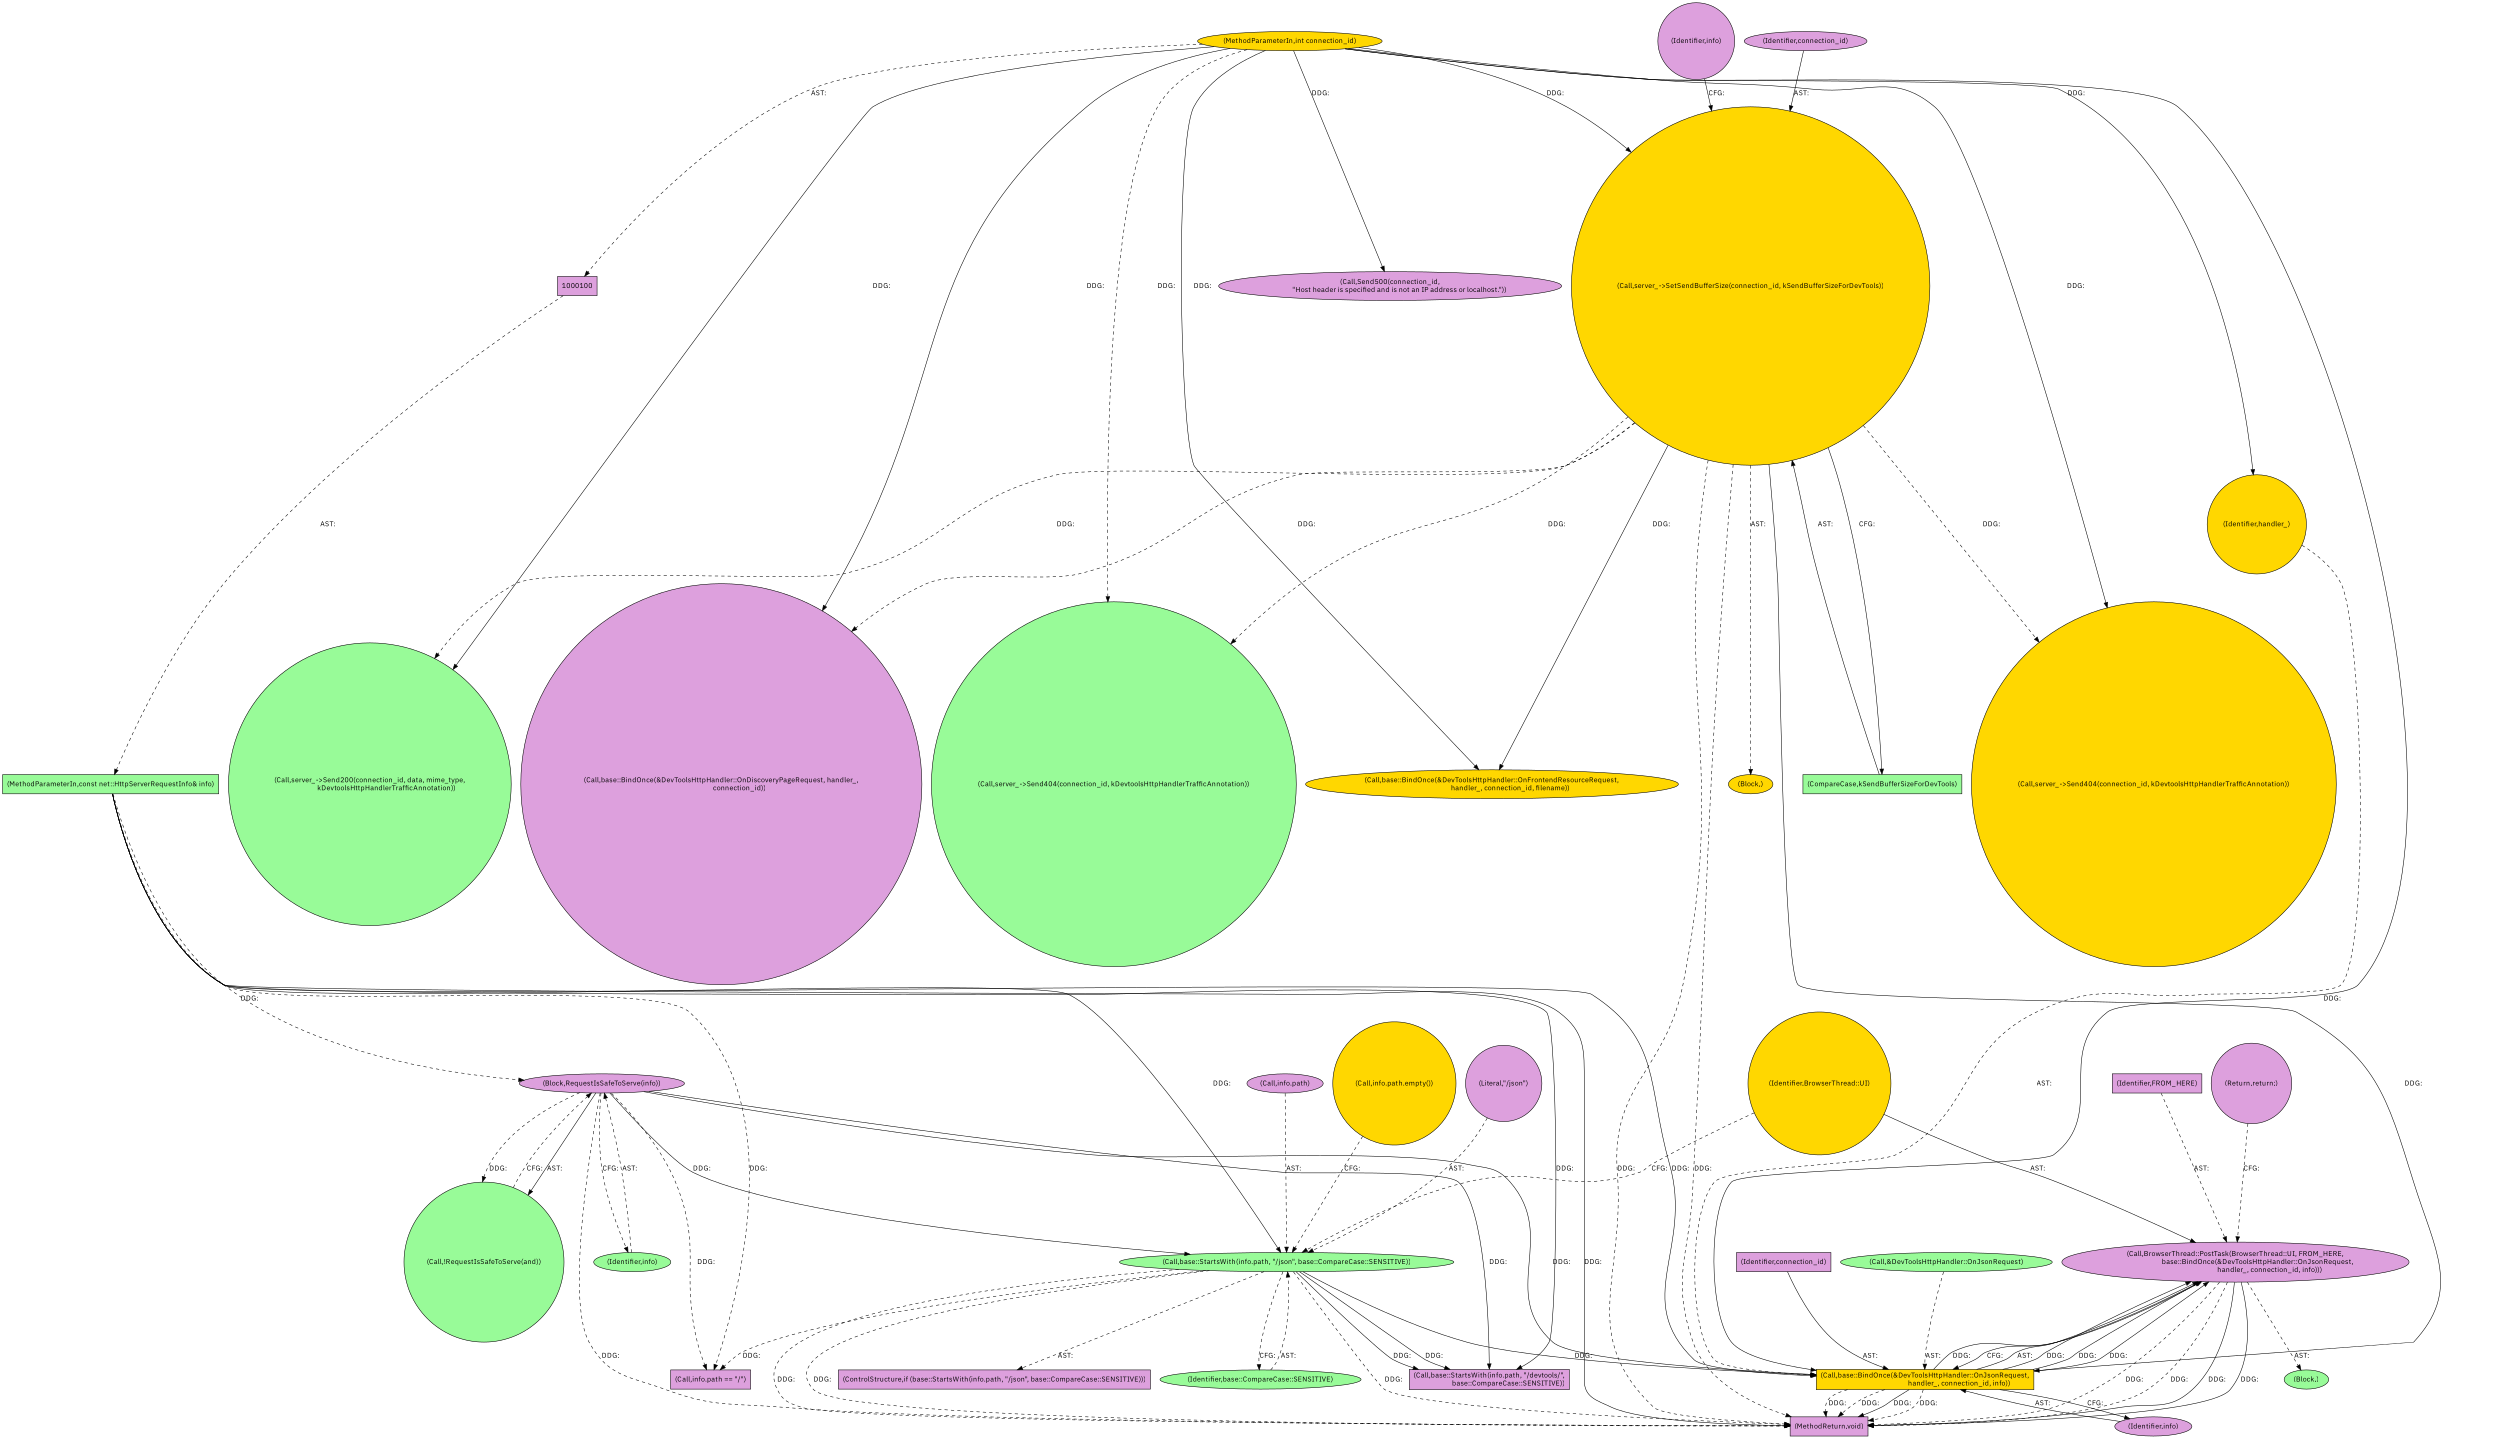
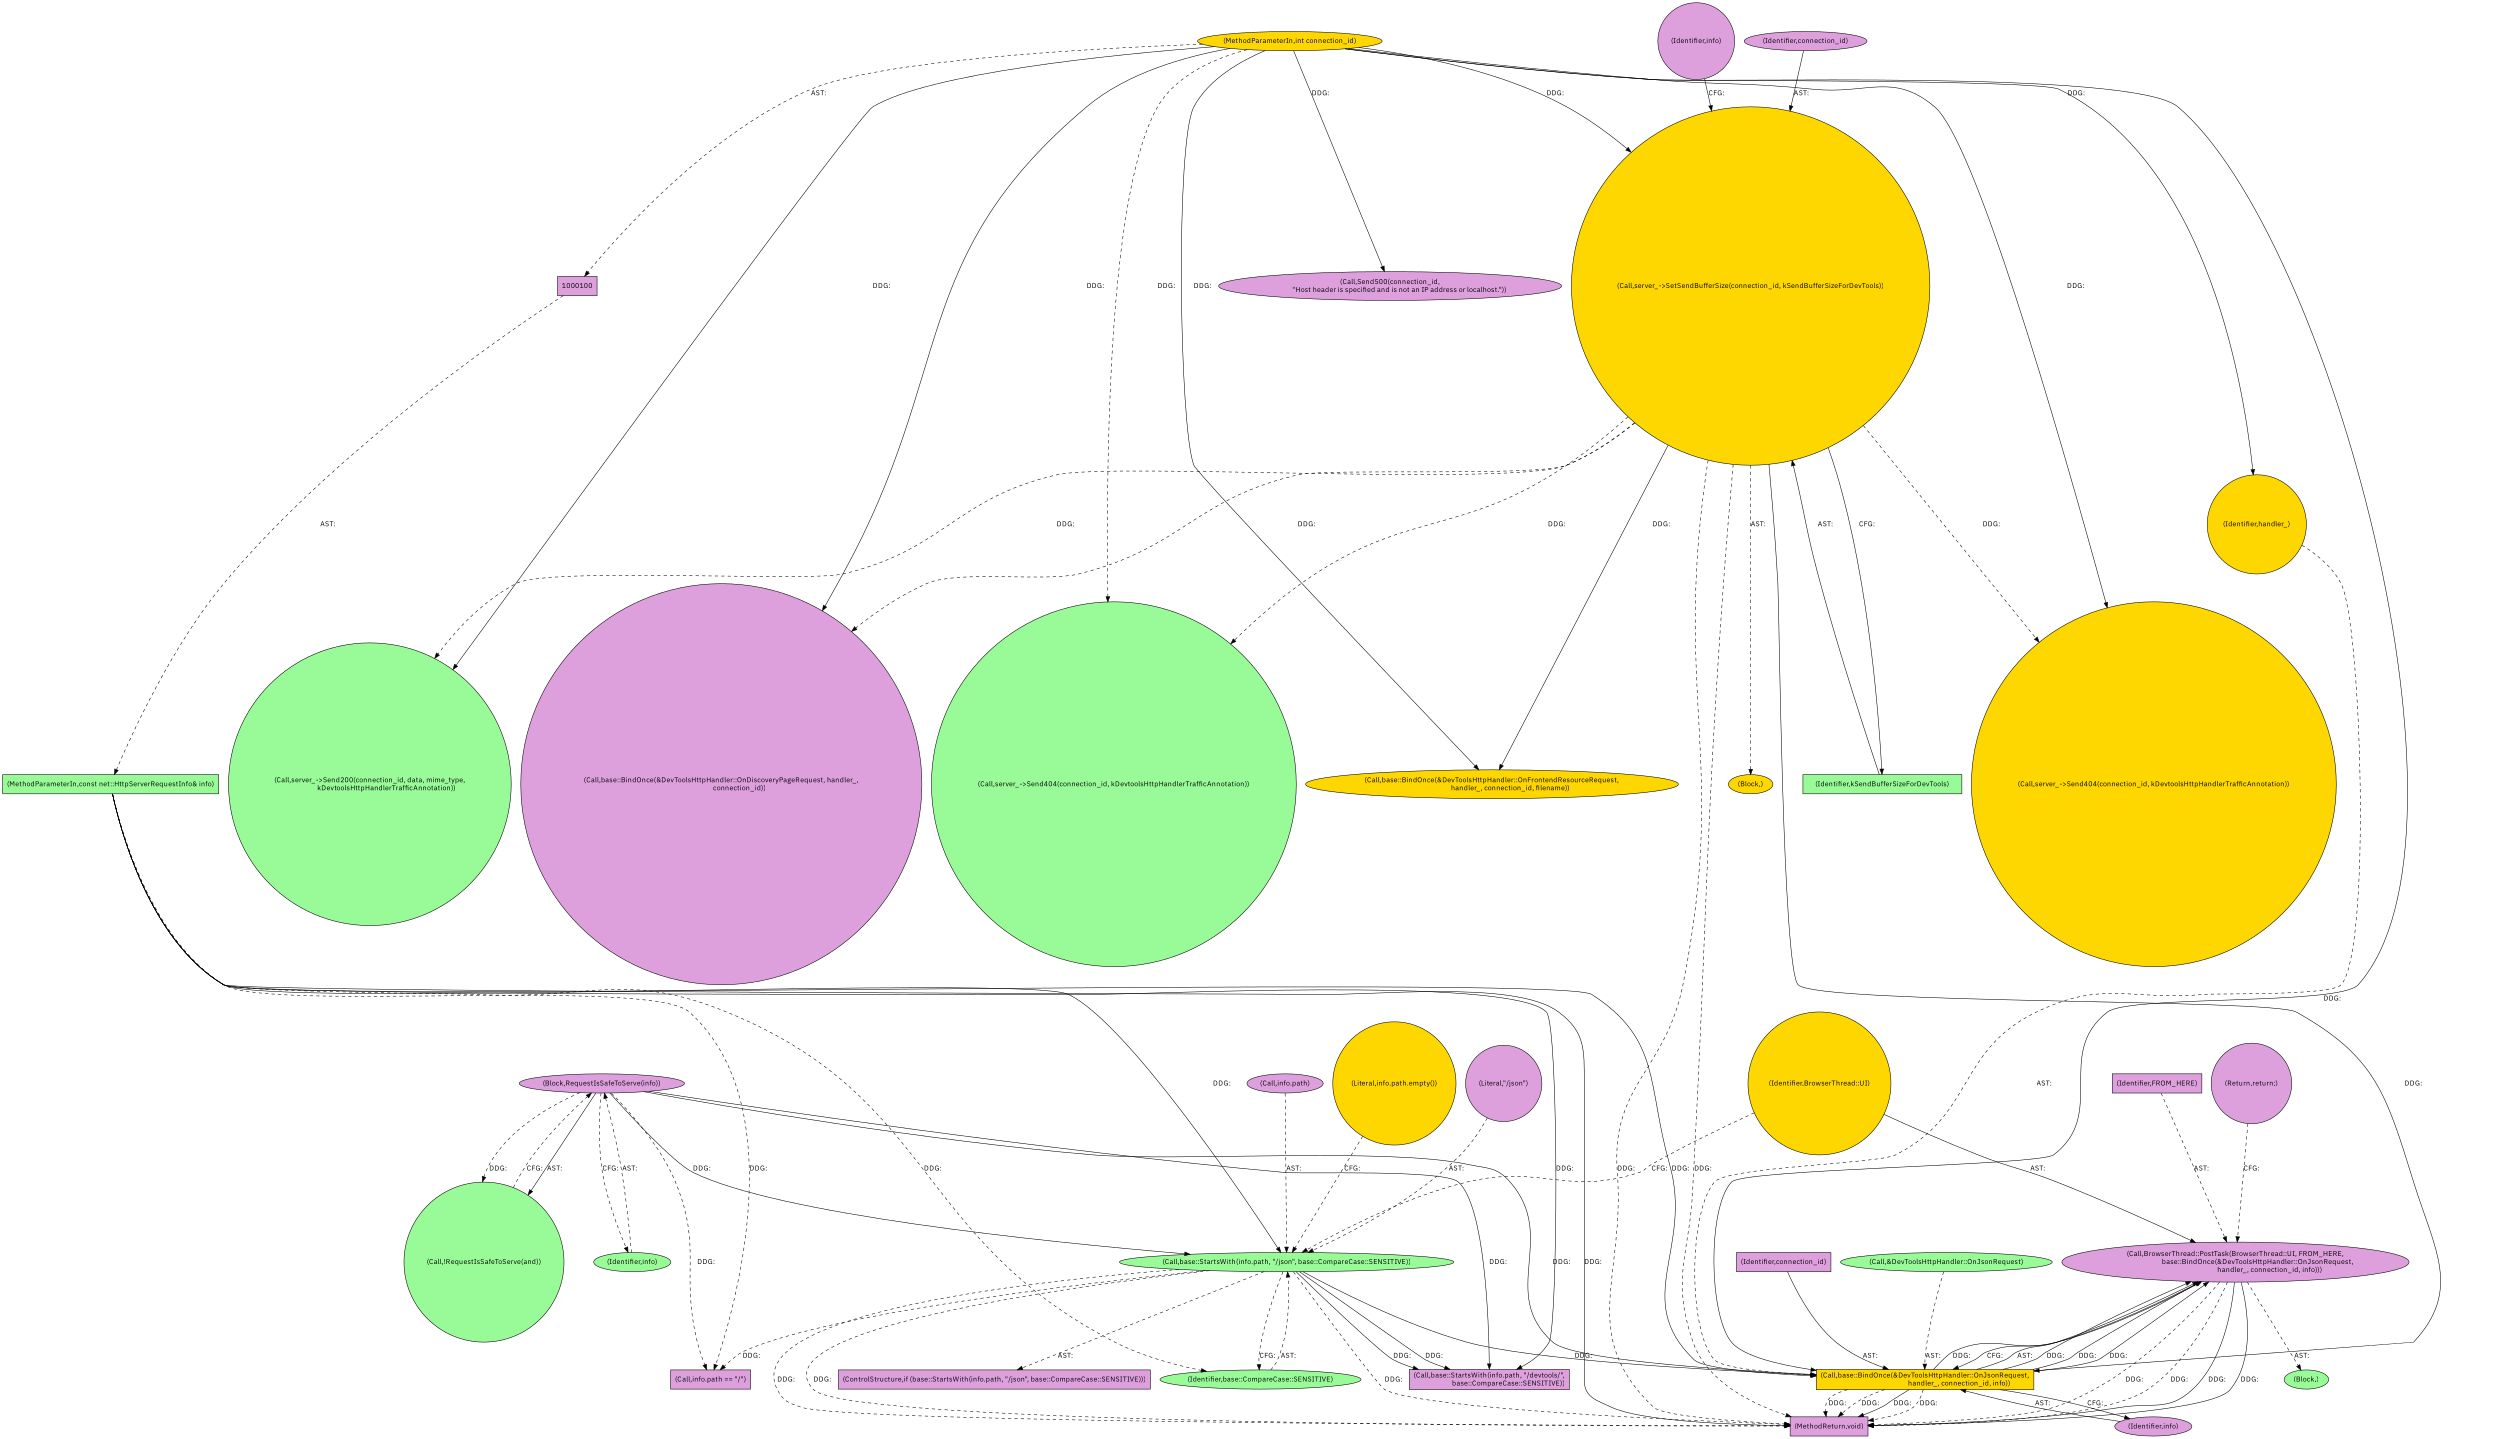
node "(CompareCase,kSendBufferSizeForDevTools)": label "(CompareCase,kSendBufferSizeForDevTools)" -> "(Identifier,kSendBufferSizeForDevTools)"
edge "(MethodParameterIn,const net::HttpServerRequestInfo& info)" -> "(Block,RequestIsSafeToServe(info))": now "(MethodParameterIn,const net::HttpServerRequestInfo& info)" -> "(Identifier,base::CompareCase::SENSITIVE)"
node "(Call,info.path.empty())": label "(Call,info.path.empty())" -> "(Literal,info.path.empty())"
edge "(Block,RequestIsSafeToServe(info))" -> "(MethodReturn,void)": removed, label "DDG:"
